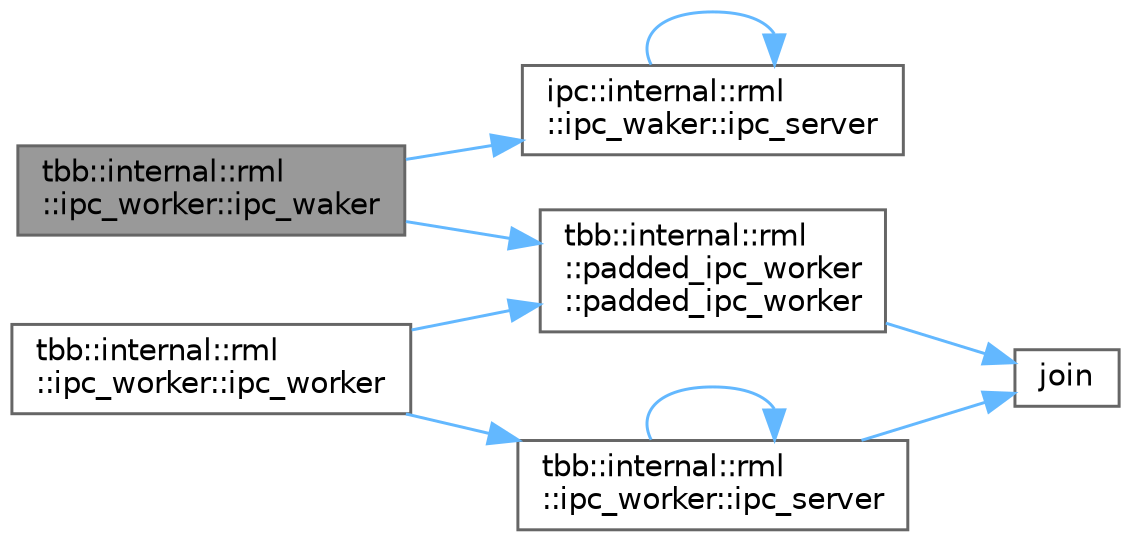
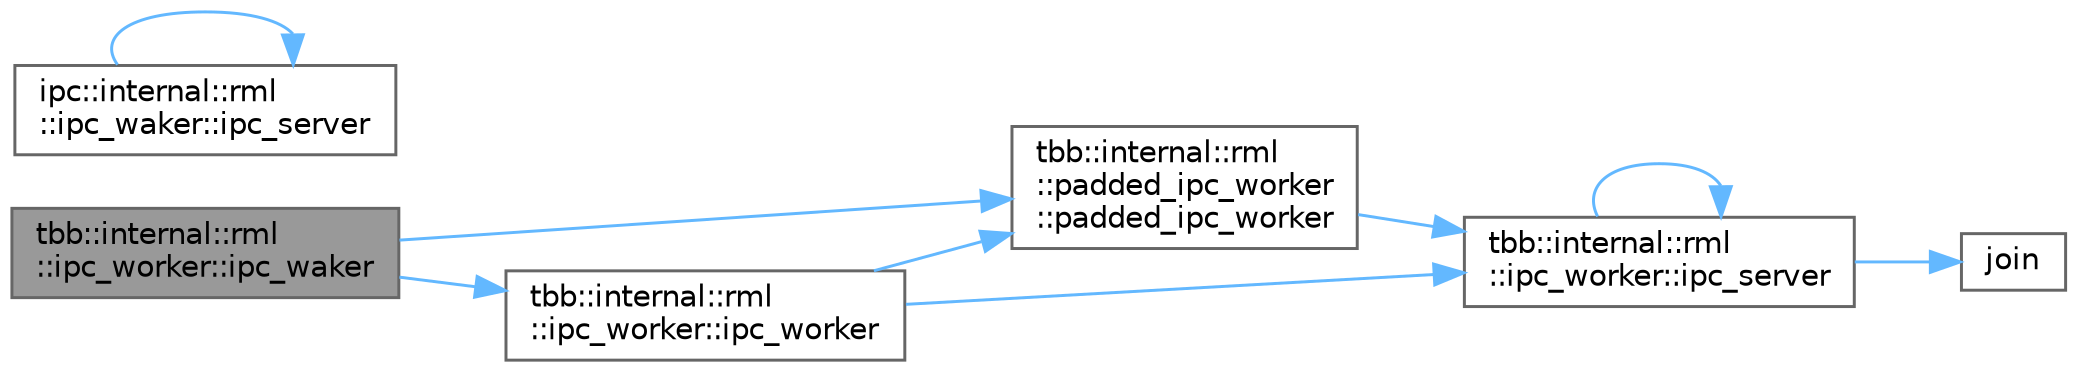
edge "tbb::internal::rml ::ipc_worker::ipc_waker" -> "ipc::internal::rml ::ipc_waker::ipc_server": now "tbb::internal::rml ::ipc_worker::ipc_waker" -> "tbb::internal::rml ::ipc_worker::ipc_worker"
edge "tbb::internal::rml ::padded_ipc_worker ::padded_ipc_worker" -> "join": now "tbb::internal::rml ::padded_ipc_worker ::padded_ipc_worker" -> "tbb::internal::rml ::ipc_worker::ipc_server"
